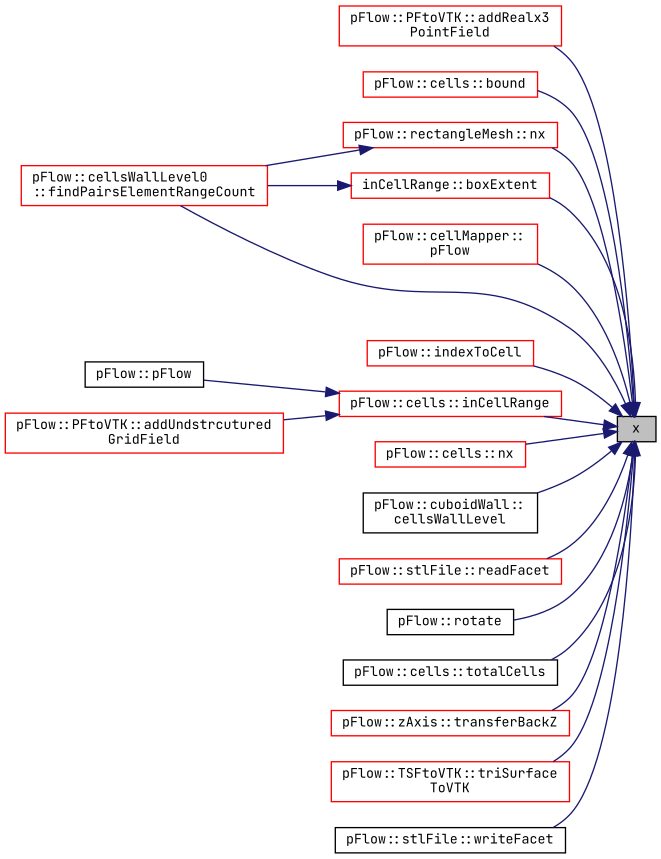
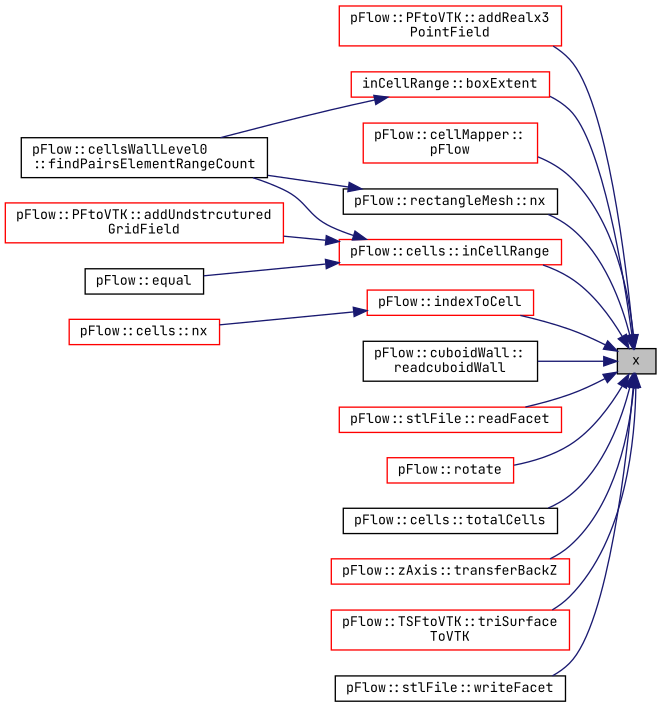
node "pFlow::cells::bound": removed
node "pFlow::rectangleMesh::nx": color red -> black
node "pFlow::cellsWallLevel0 ::findPairsElementRangeCount": color red -> black
edge "pFlow::cellsWallLevel0 ::findPairsElementRangeCount" -> "x": now "pFlow::cellsWallLevel0 ::findPairsElementRangeCount" -> "pFlow::cells::inCellRange"
node "pFlow::pFlow": label "pFlow::pFlow" -> "pFlow::equal"
edge "pFlow::cells::nx" -> "x": now "pFlow::cells::nx" -> "pFlow::indexToCell"
node "pFlow::cuboidWall:: cellsWallLevel": label "pFlow::cuboidWall:: cellsWallLevel" -> "pFlow::cuboidWall:: readcuboidWall"
node "pFlow::rotate": color black -> red
